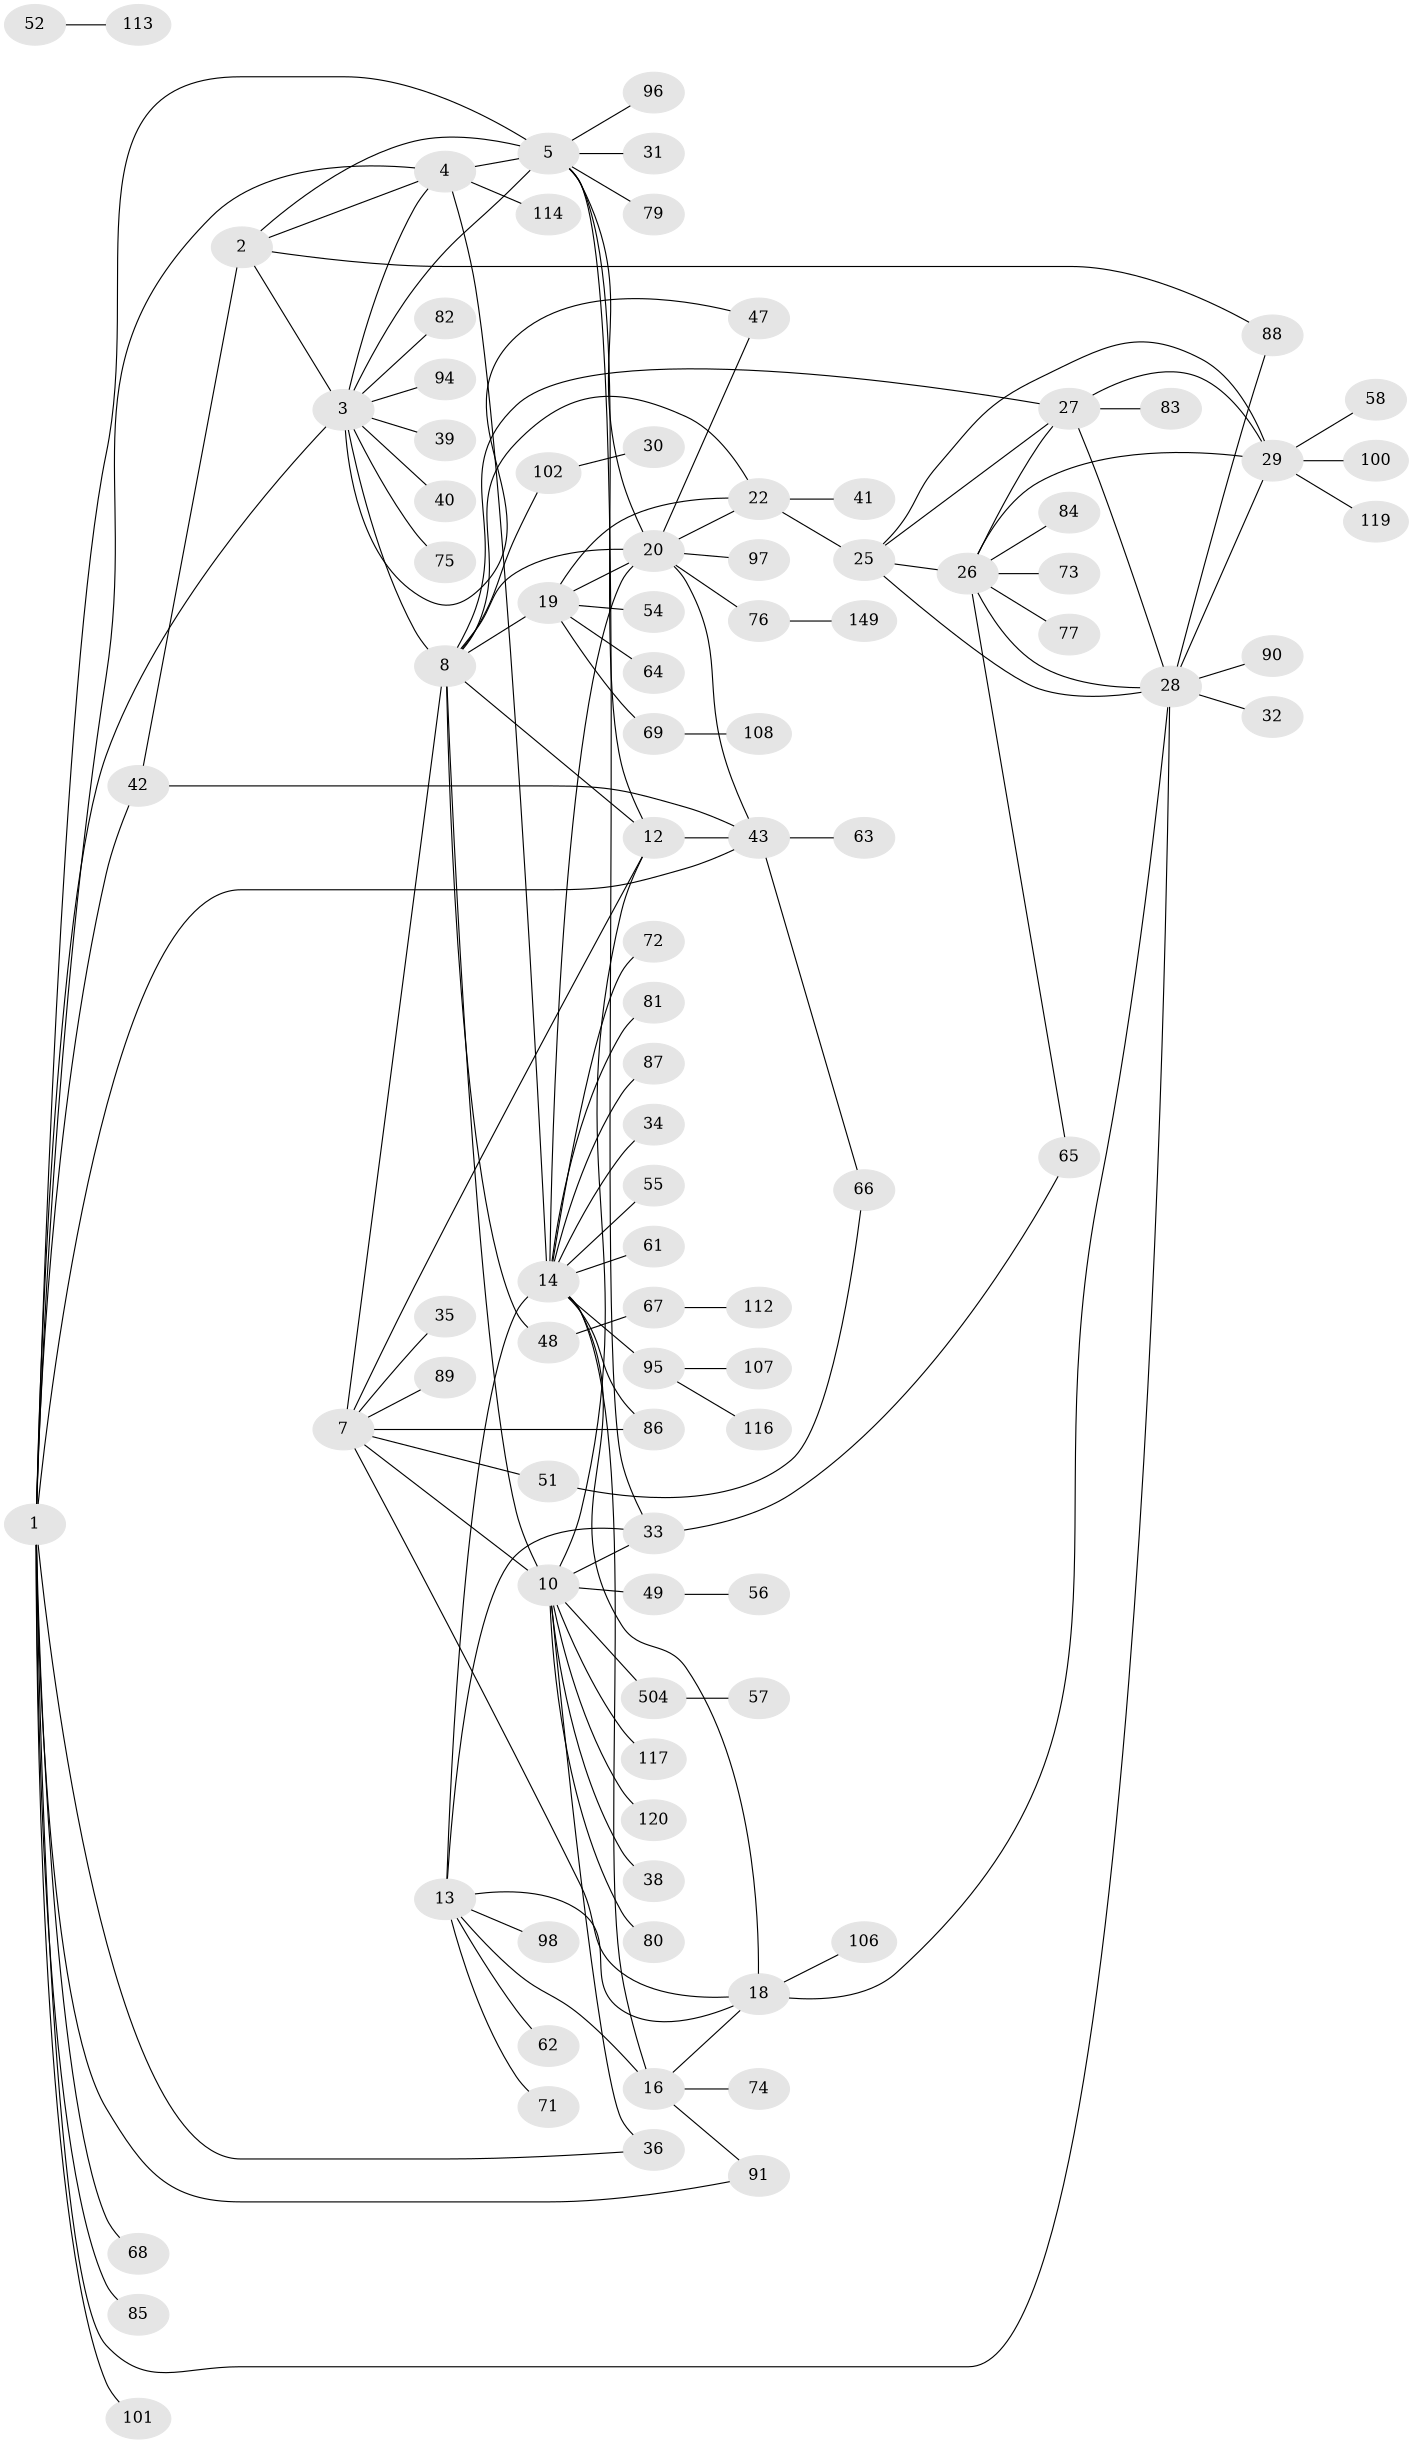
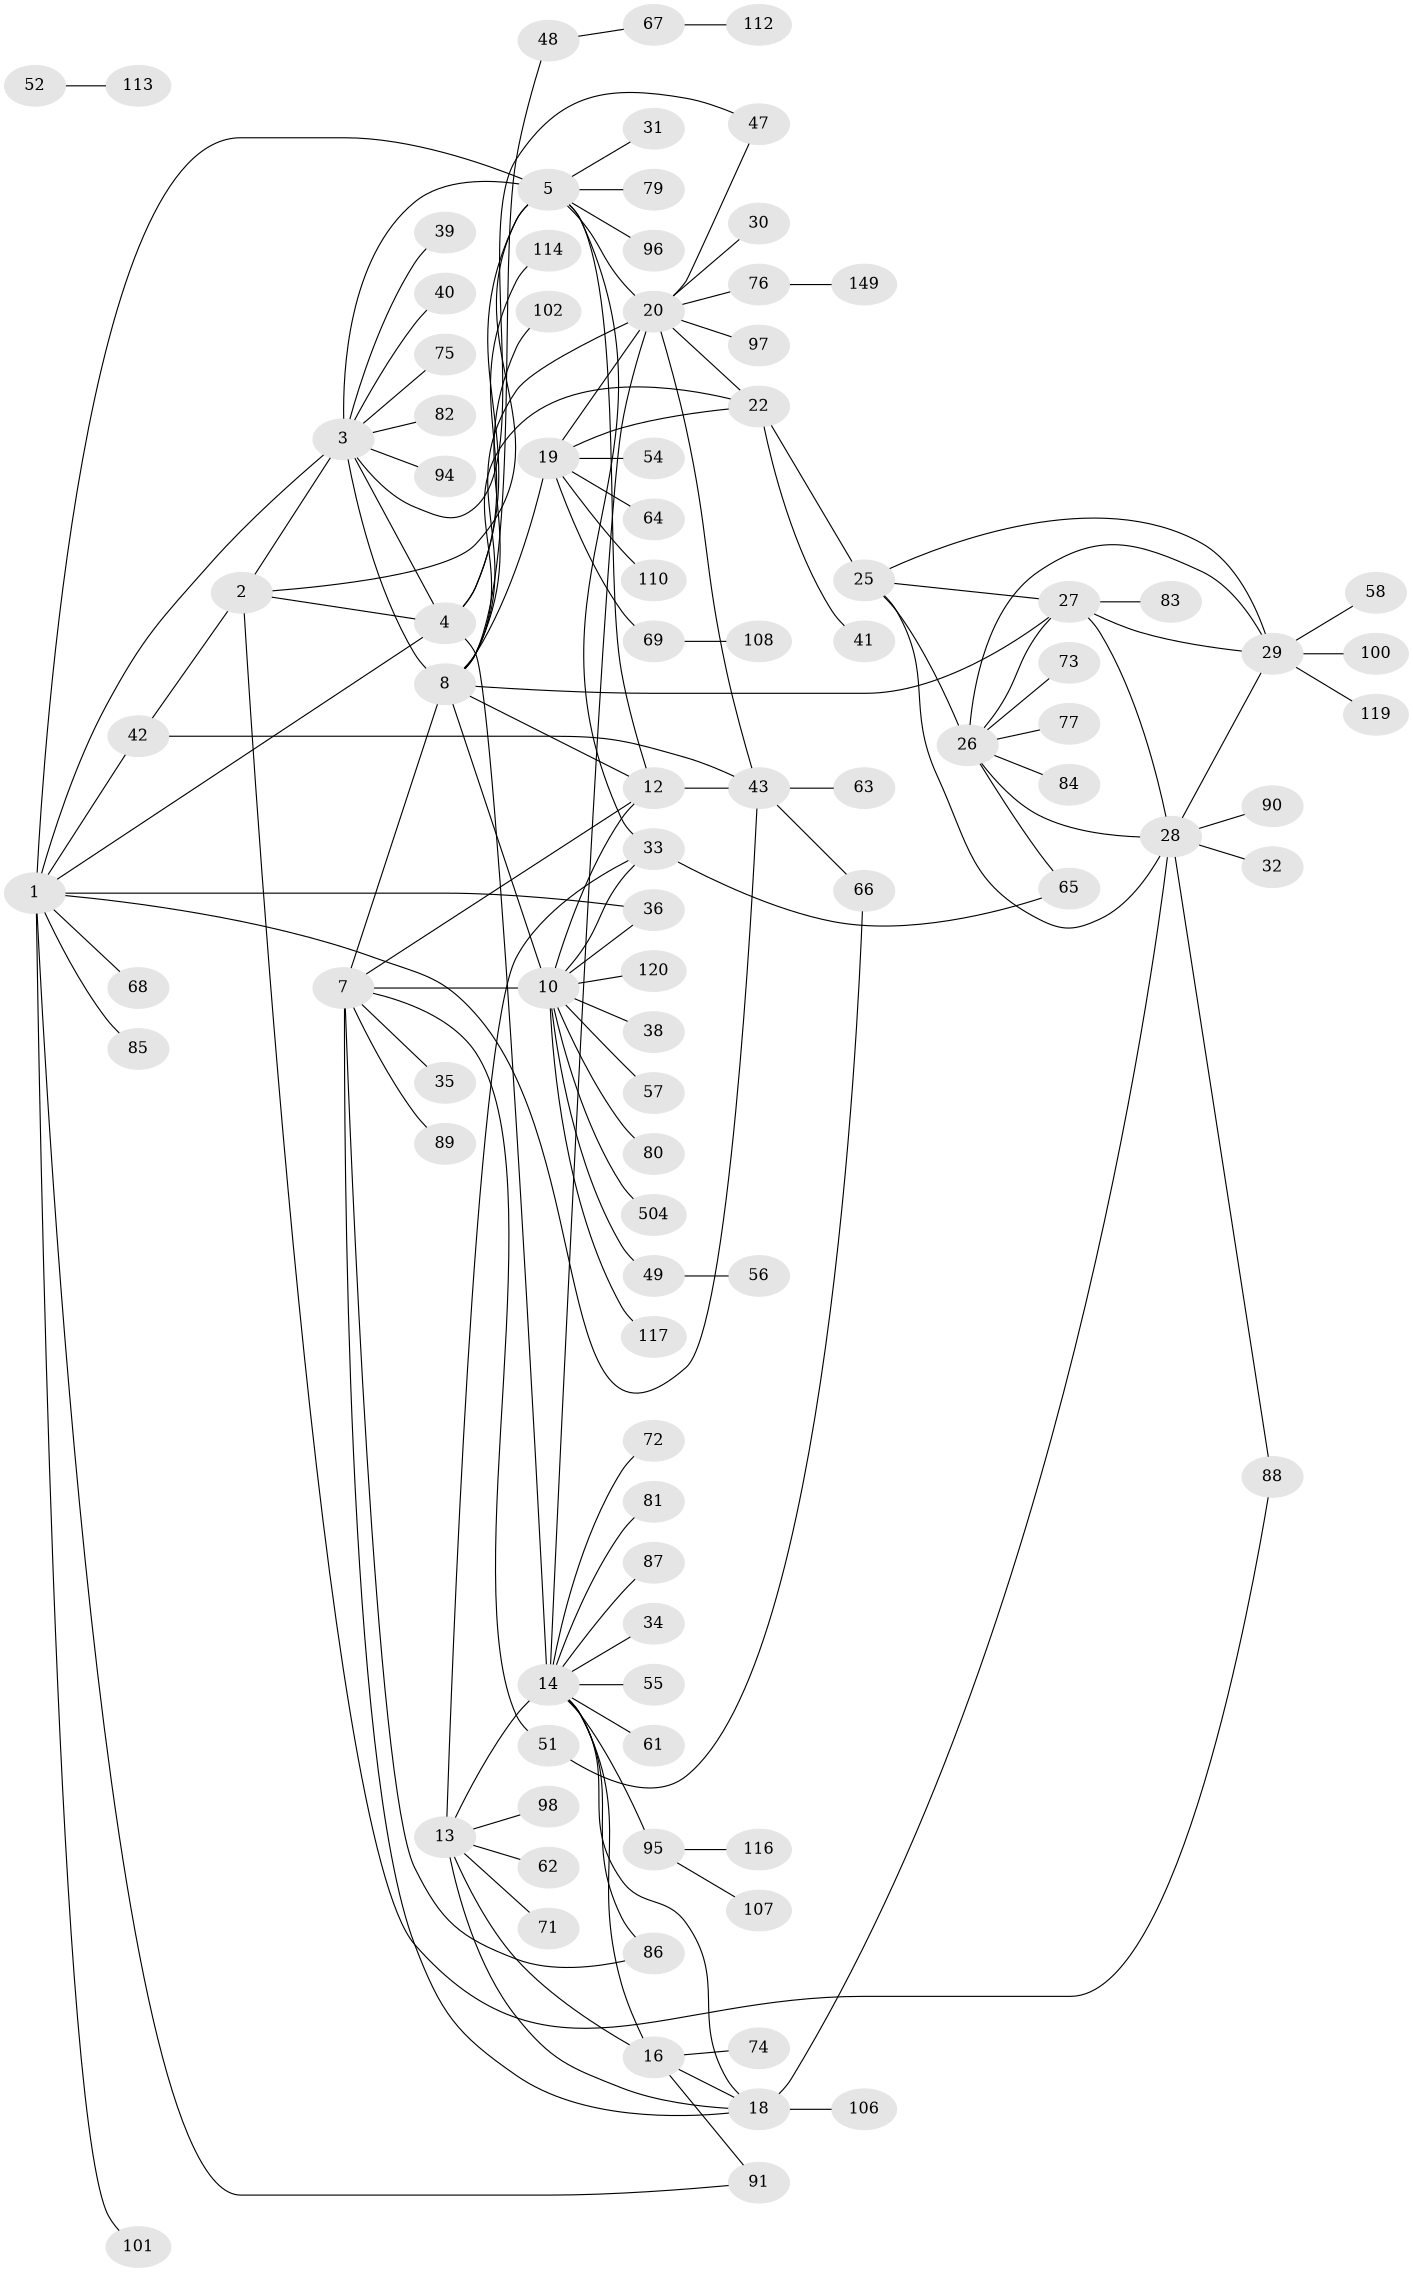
edge "30" -- "102": now "30" -- "20"
node "110": added
edge "504" -- "57": now "10" -- "57"
edge "28" -- "1": removed
